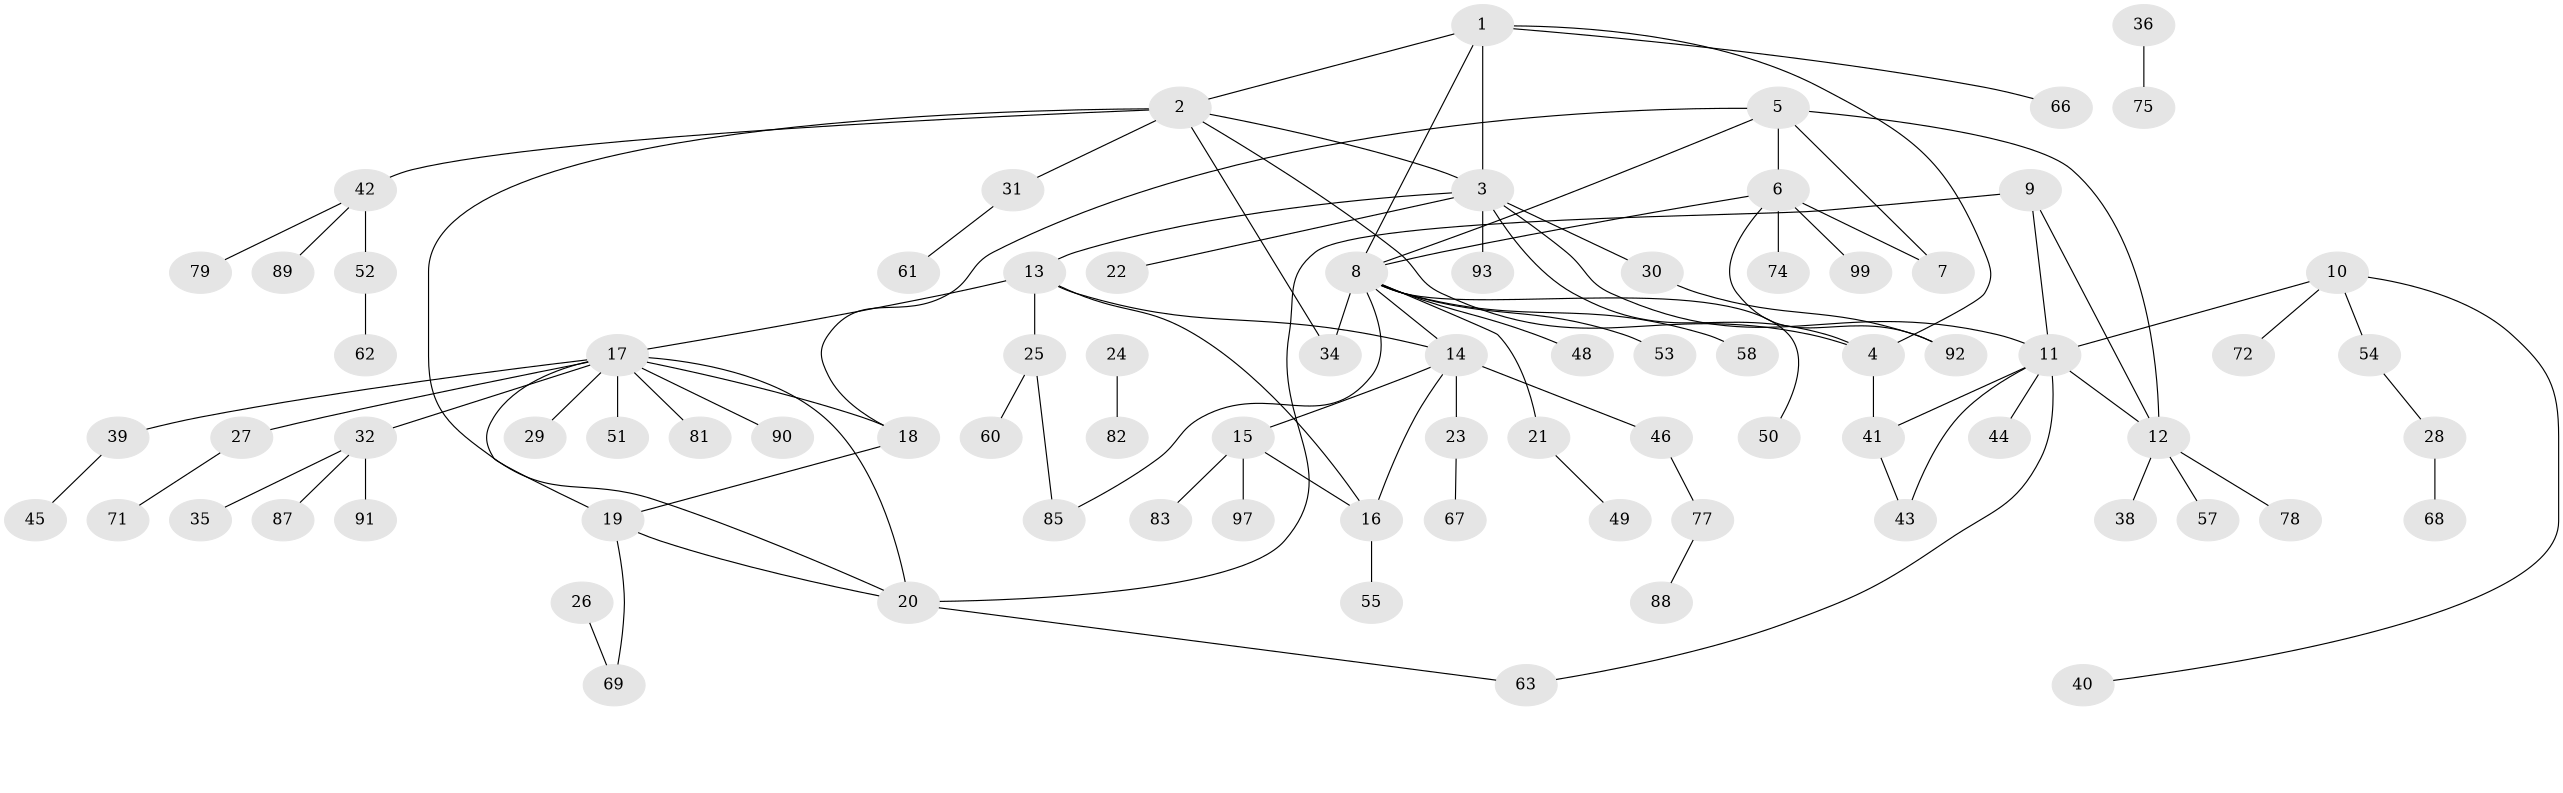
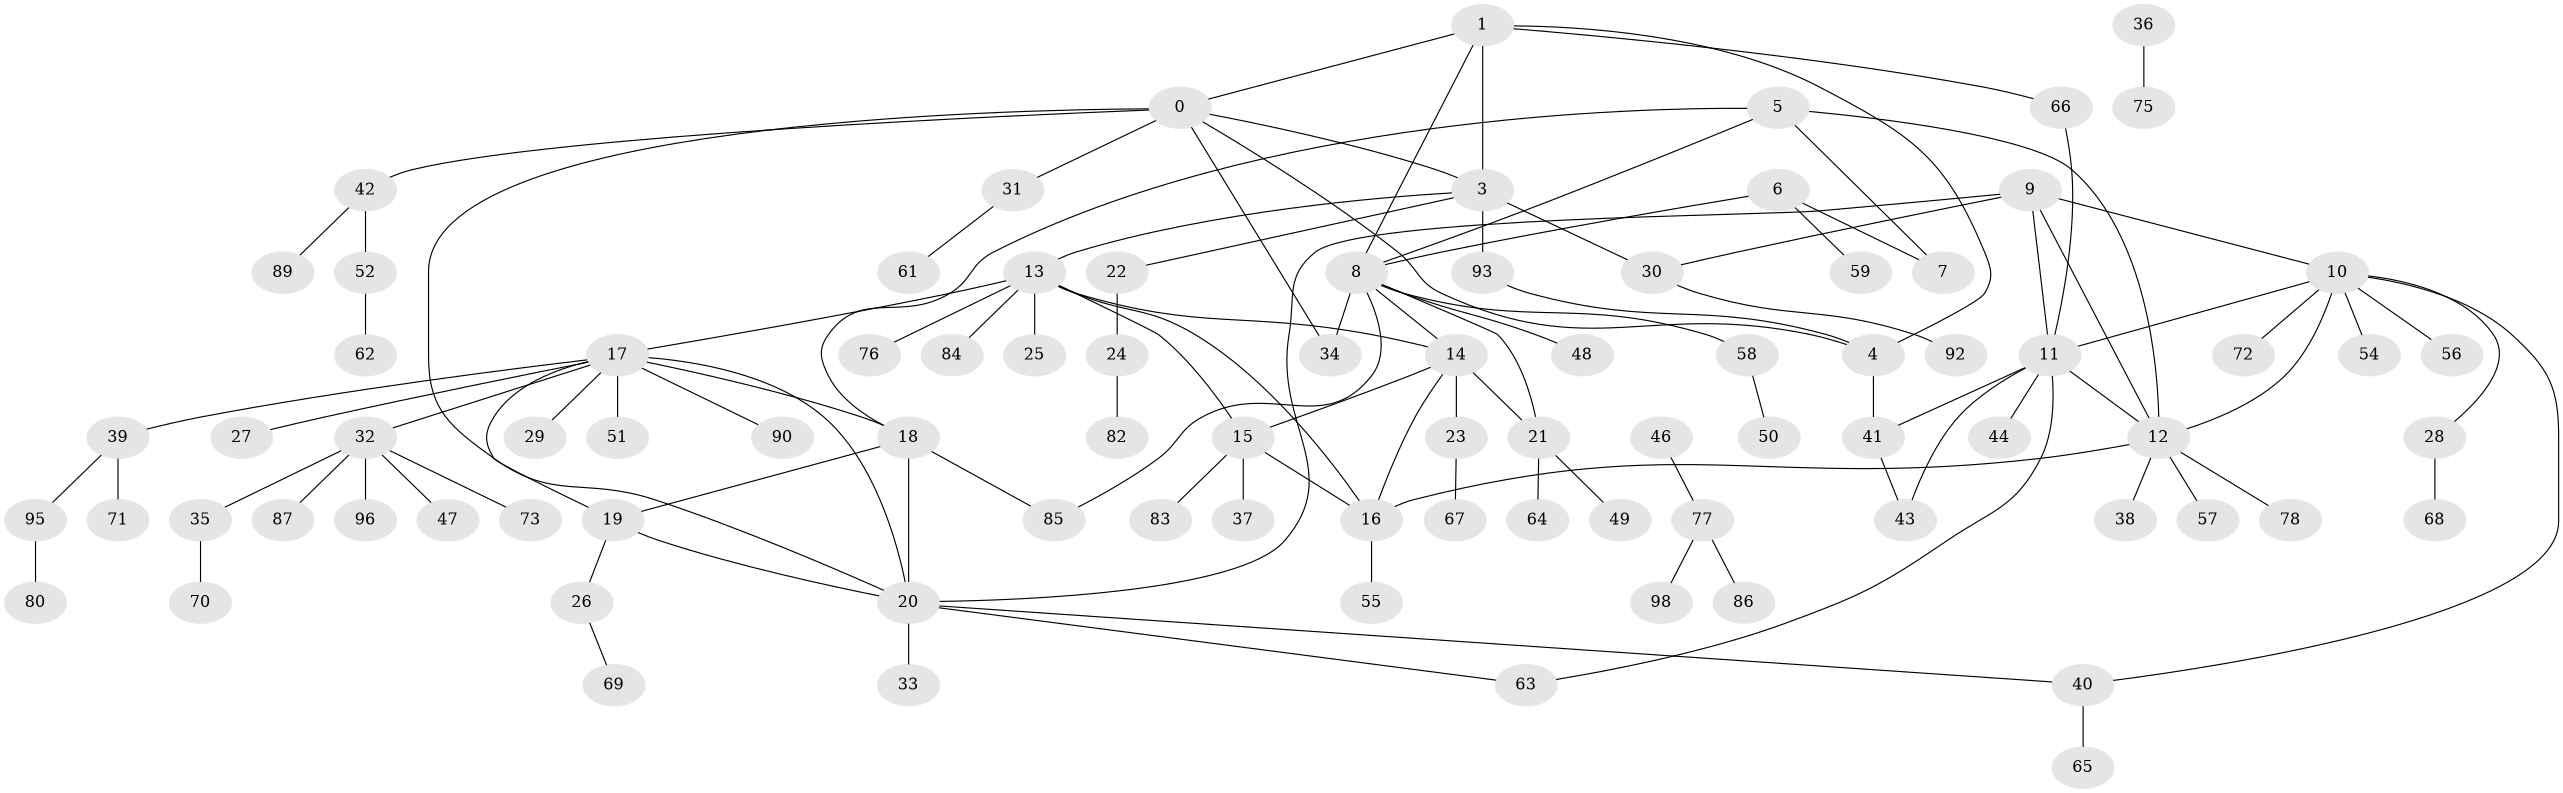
node "2": label "2" -> "0"
edge "5" -- "6": removed
edge "9" -- "30": added
edge "9" -- "10": added
node "79": removed
node "74": removed
node "99": label "99" -> "59"
edge "6" -- "92": removed
edge "8" -- "50": now "58" -- "50"
edge "3" -- "4": now "93" -- "4"
edge "3" -- "11": now "66" -- "11"
edge "22" -- "24": added
edge "13" -- "15": added
node "76": added
node "84": added
node "53": removed
node "56": added
edge "10" -- "12": added
edge "14" -- "46": now "14" -- "21"
edge "54" -- "28": now "10" -- "28"
node "81": removed
node "60": removed
edge "25" -- "85": now "18" -- "85"
edge "12" -- "16": added
edge "27" -- "71": now "39" -- "71"
node "45": label "45" -> "95"
node "91": label "91" -> "96"
node "47": added
node "73": added
edge "18" -- "20": added
node "97": label "97" -> "37"
node "64": added
node "80": added
node "70": added
edge "19" -- "69": now "19" -- "26"
node "88": label "88" -> "98"
node "86": added
edge "20" -- "40": added
node "33": added
node "65": added
